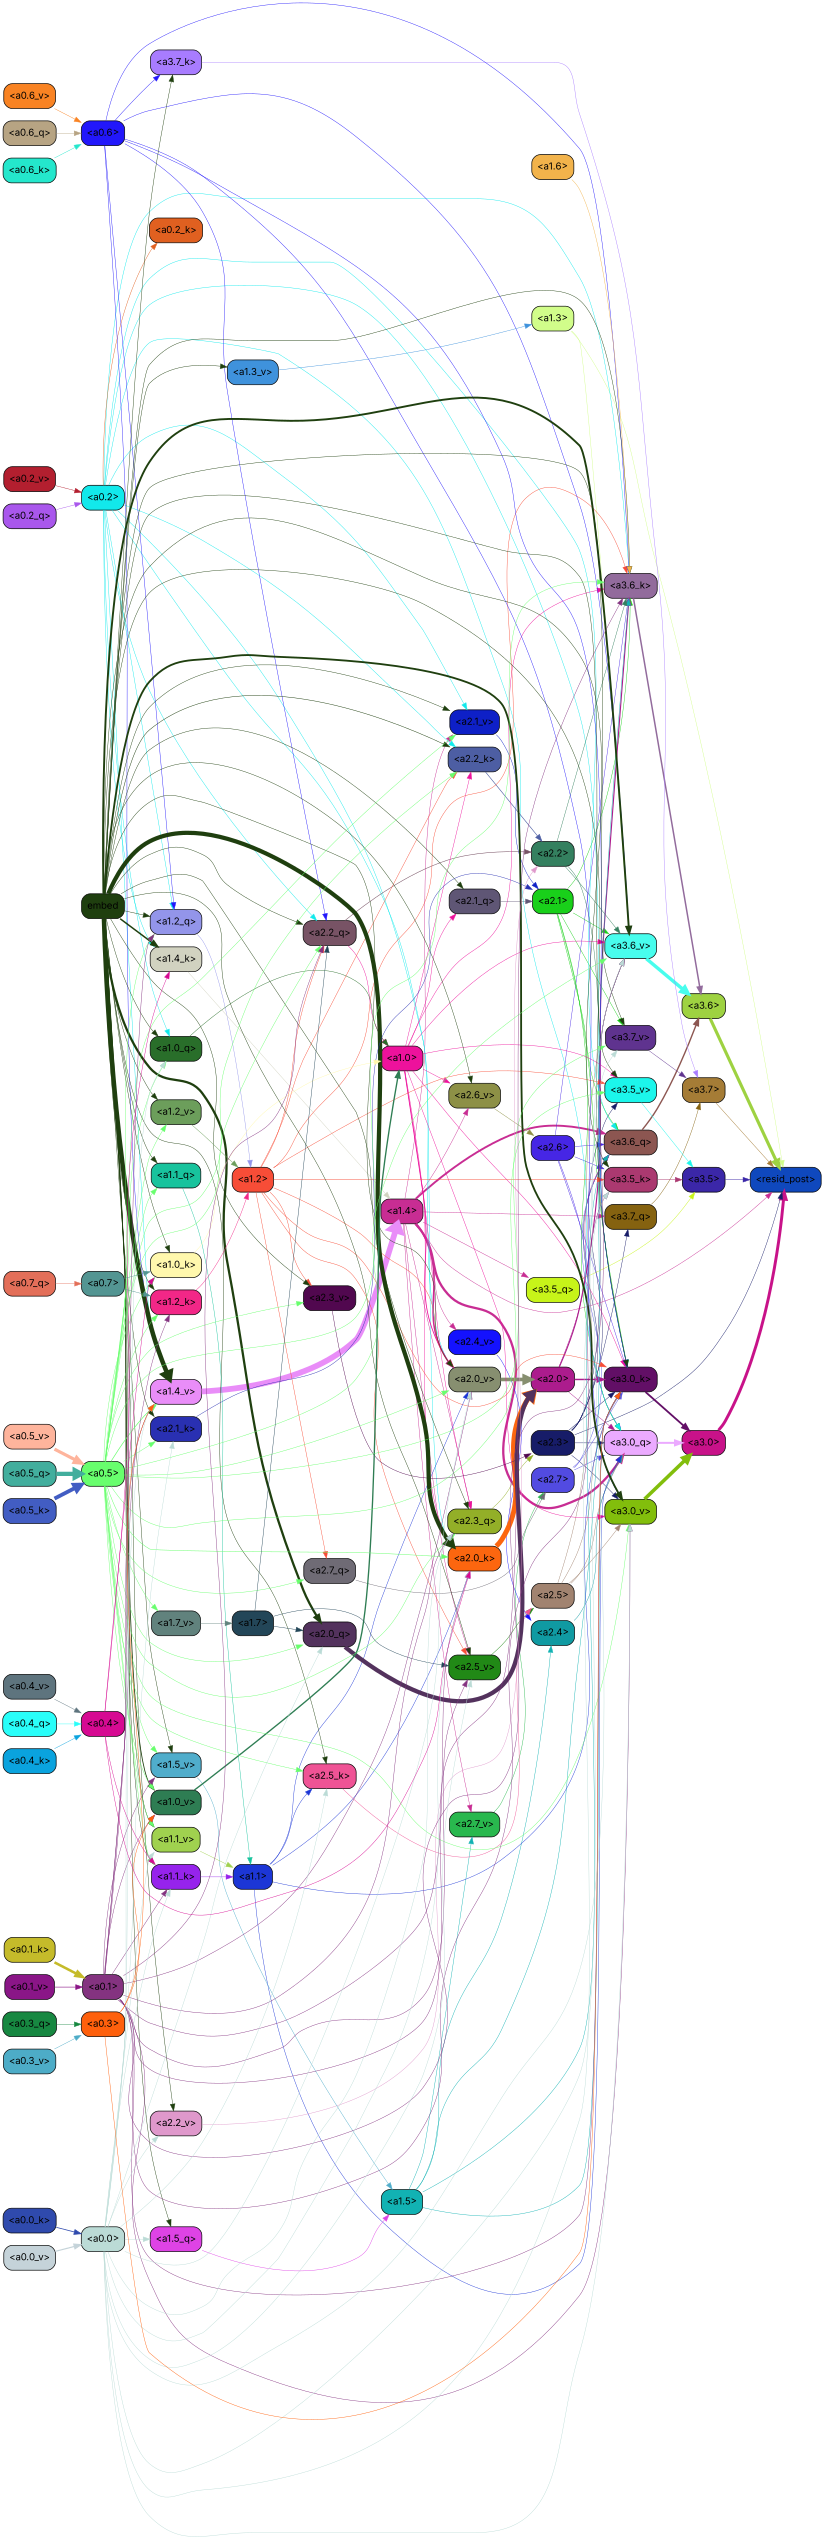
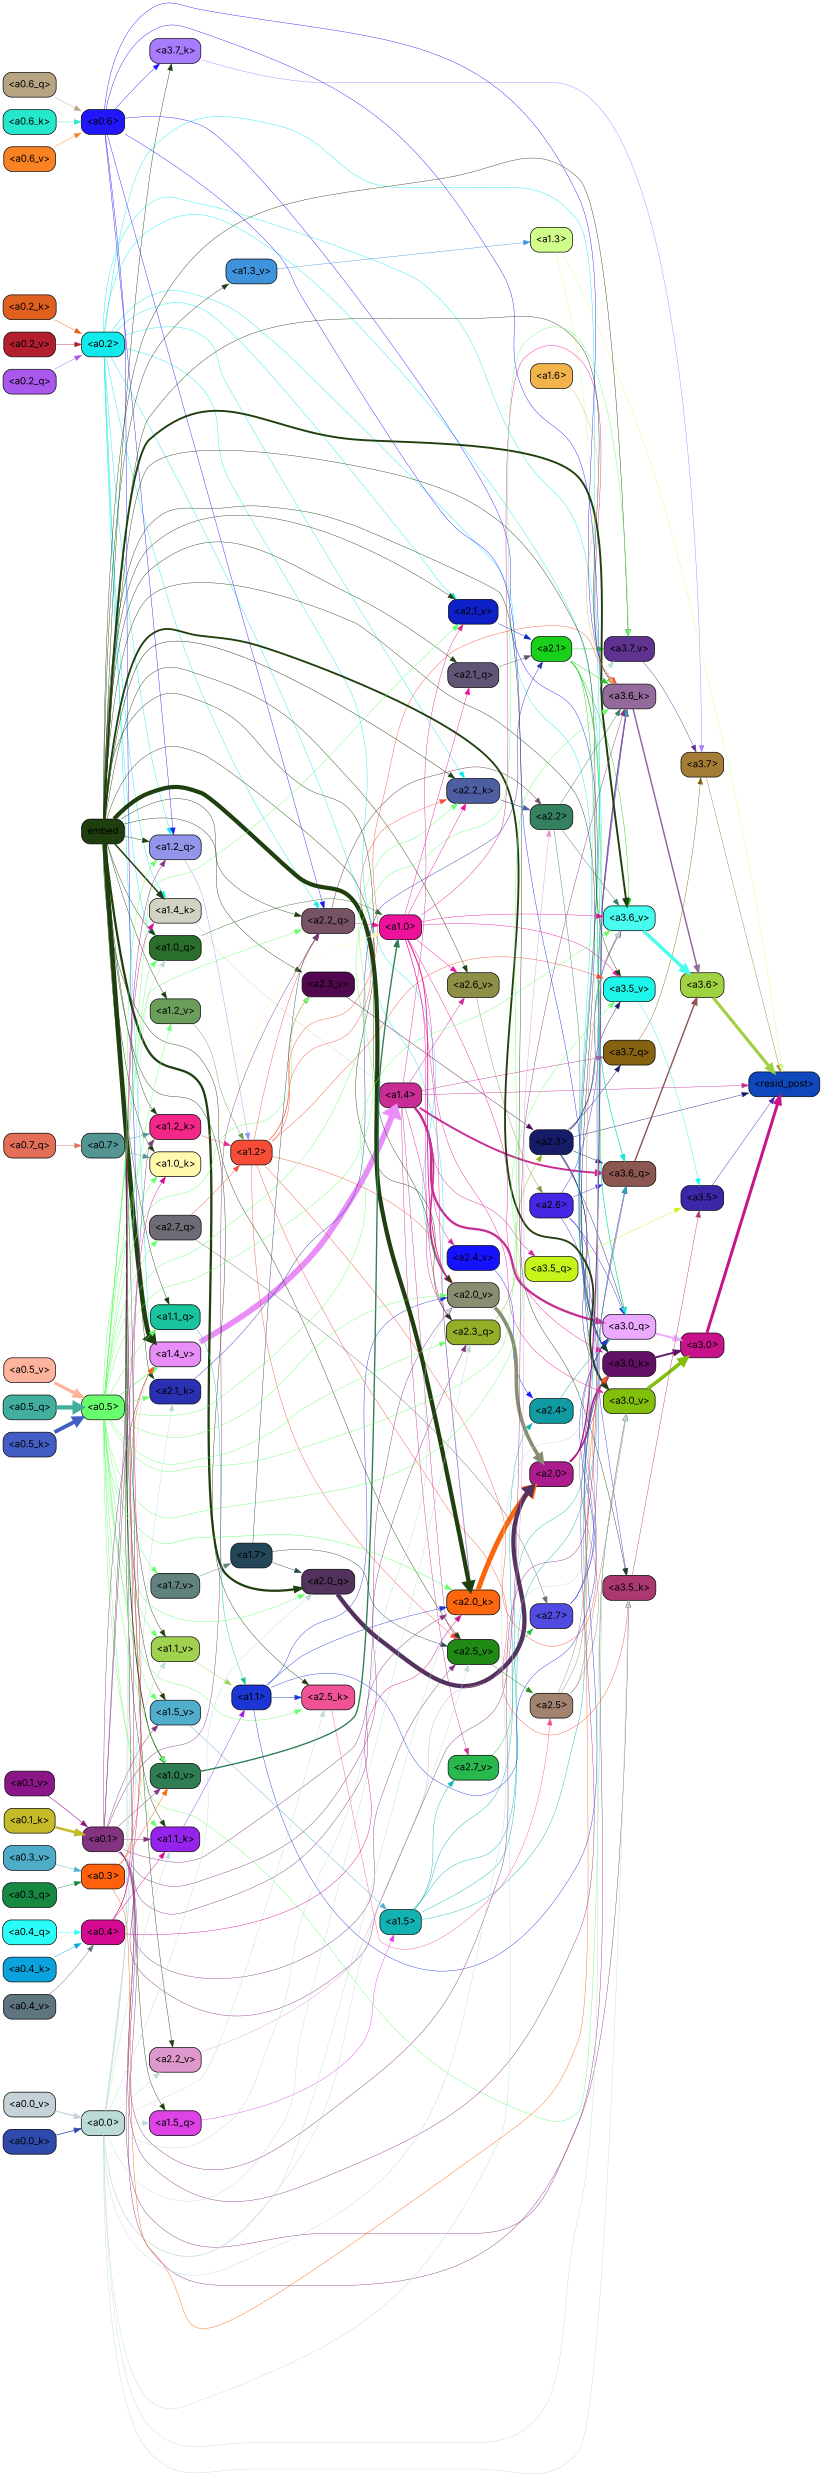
edge "<a0.2>" -> "<a0.2_k>": reversed
edge "<a1.2>" -> "<a2.7_q>": reversed
